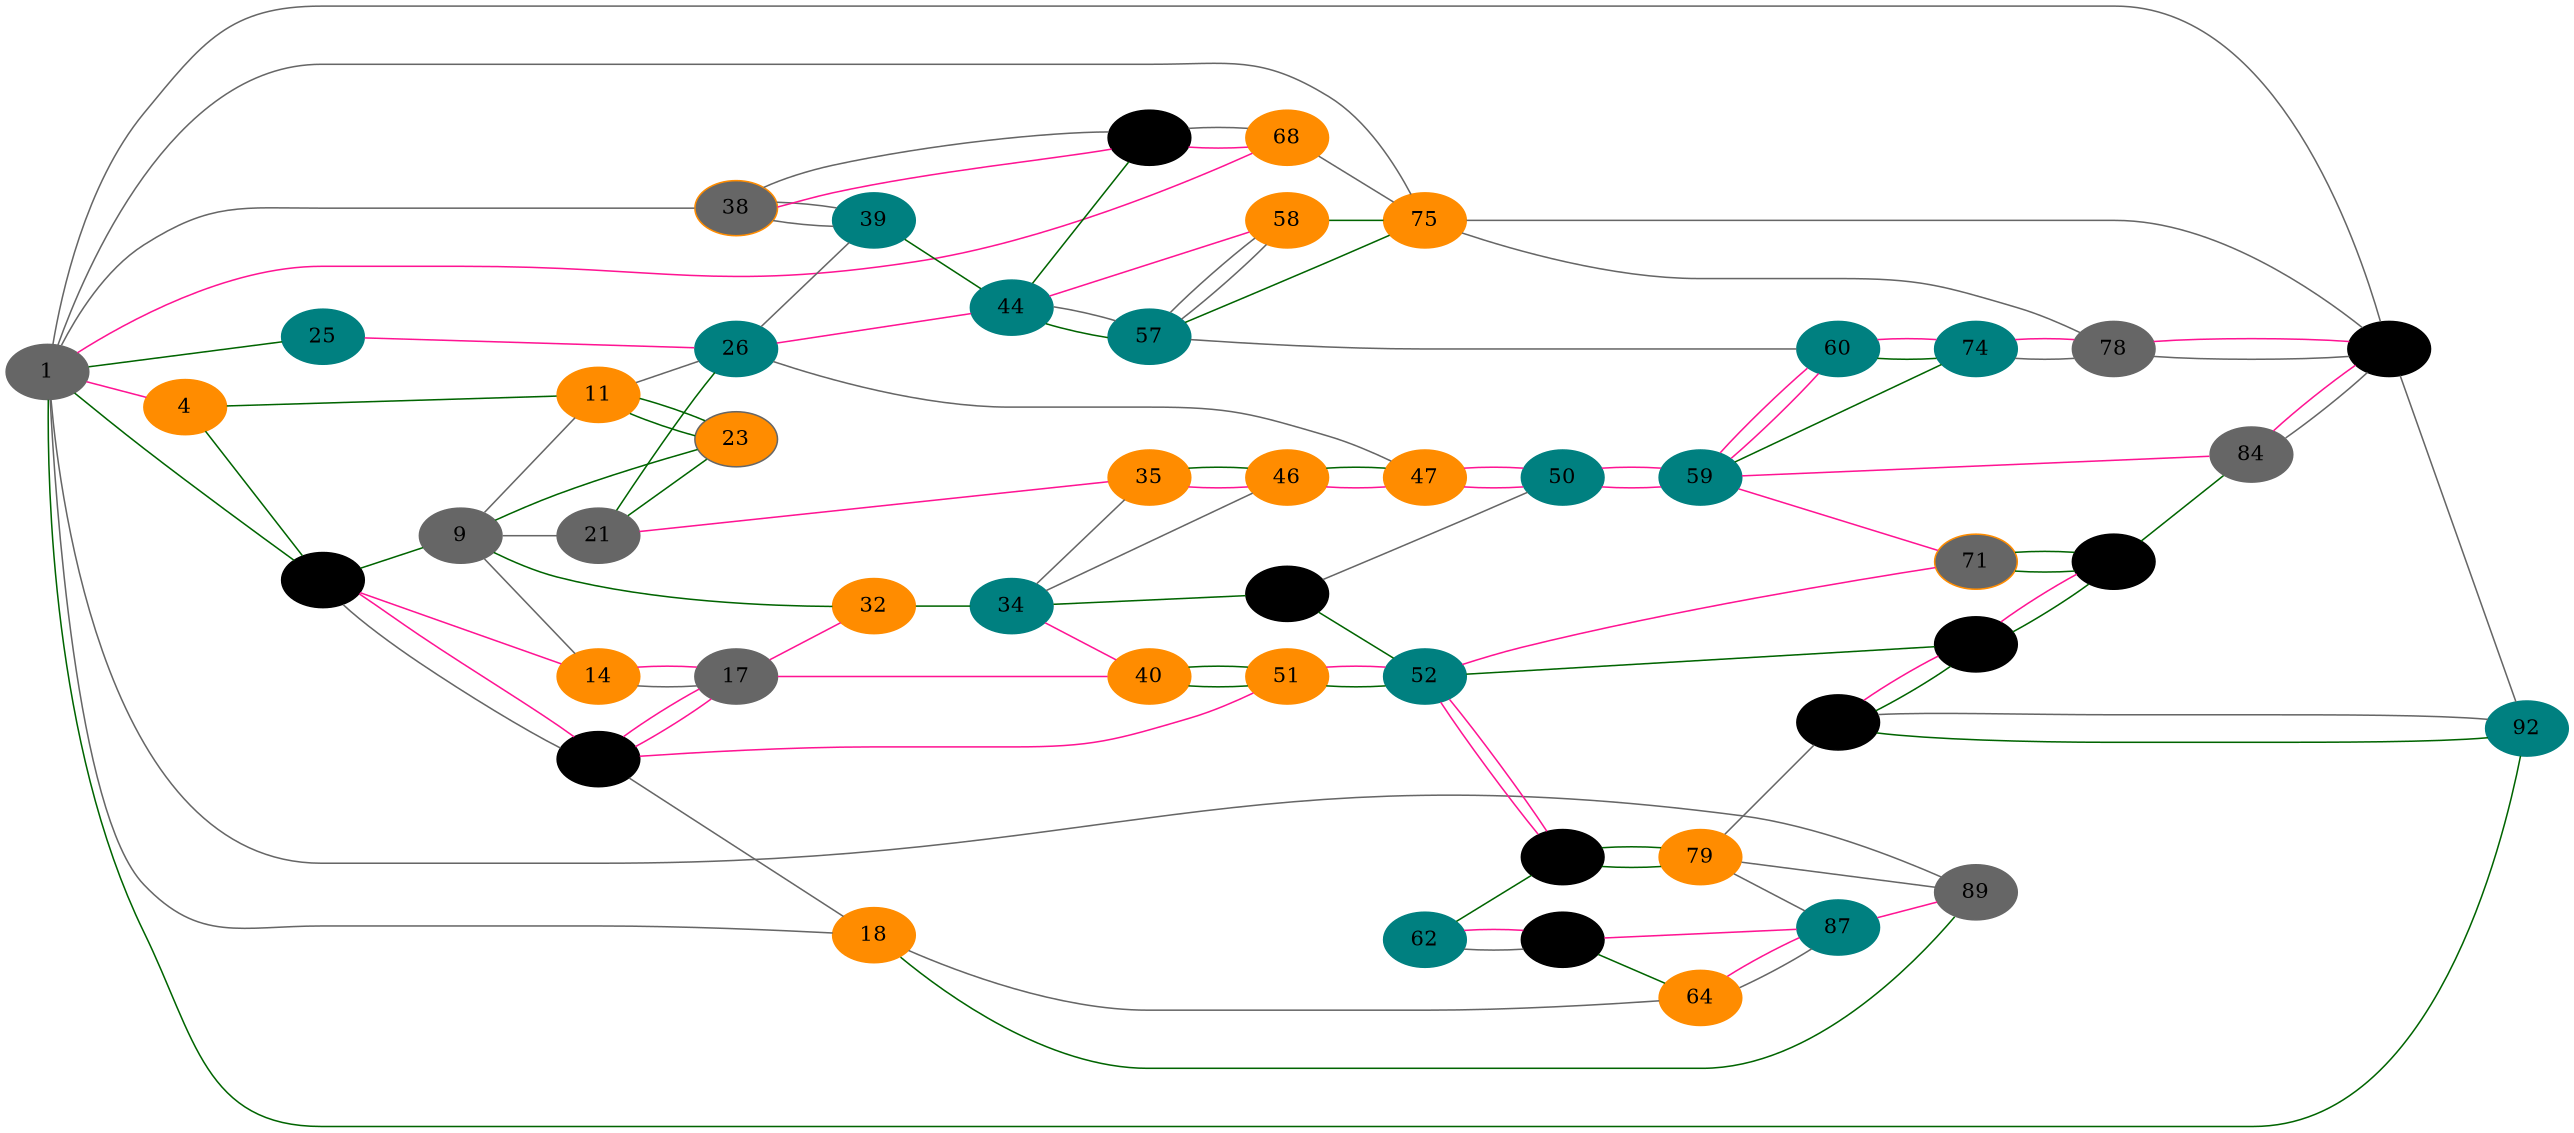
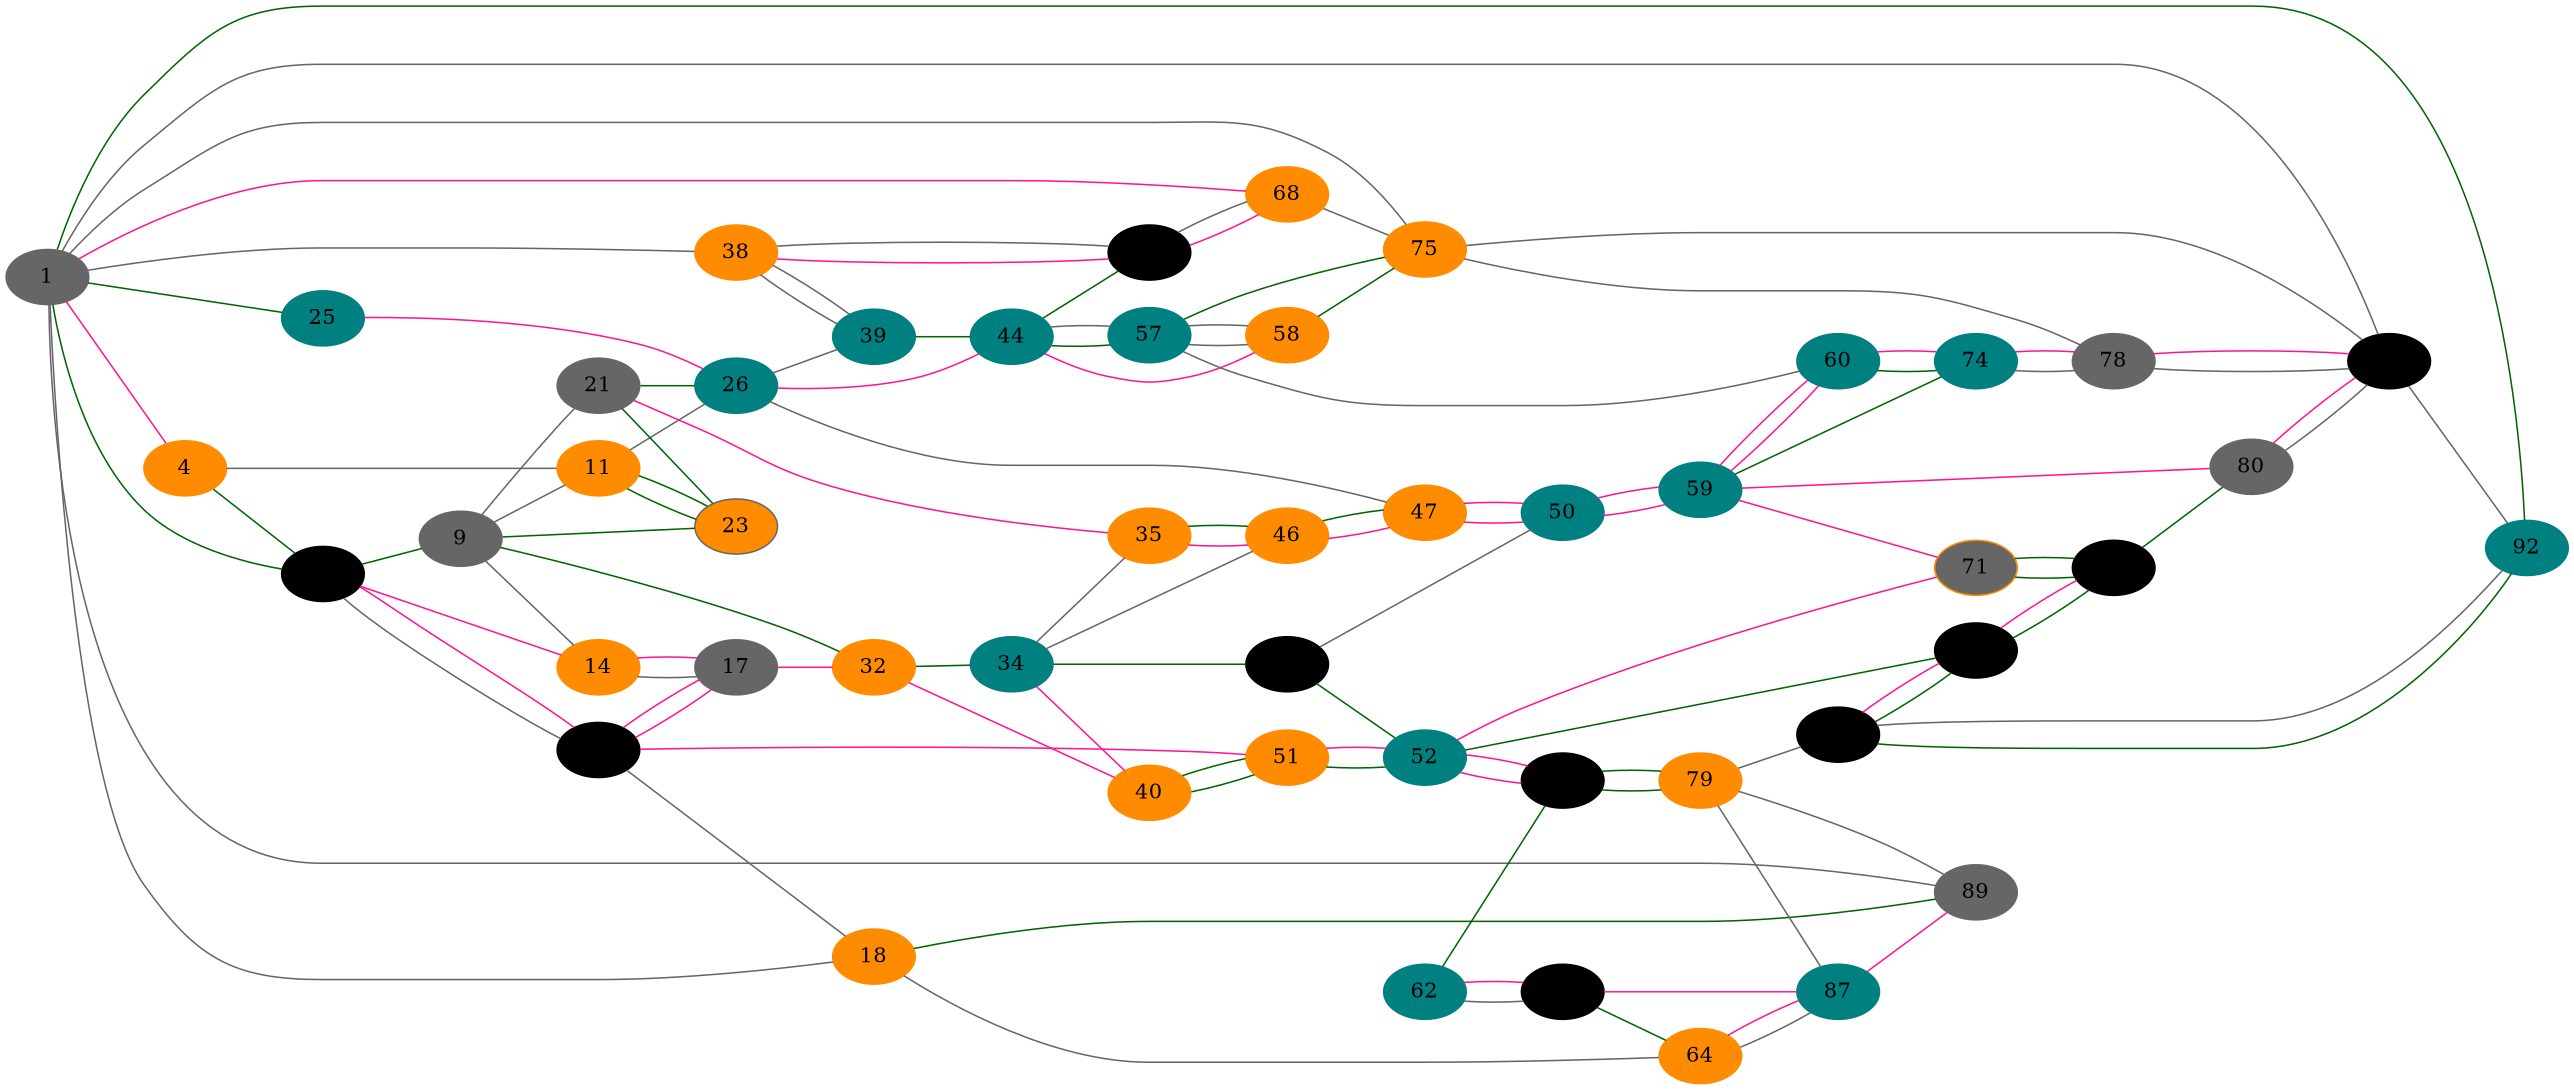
node "38": fillcolor gray40 -> darkorange
edge "11" -- "4": color darkgreen -> gray40
node "84": label "84" -> "80"
edge "17" -- "40": now "32" -- "40"
